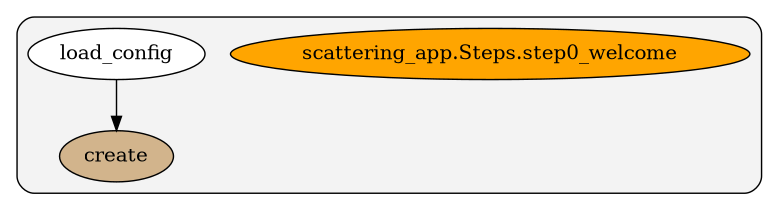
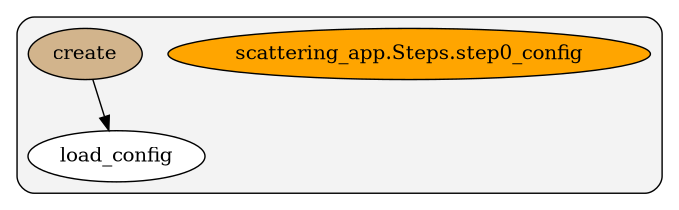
node "scattering_app.Steps.step0_welcome": label "scattering_app.Steps.step0_welcome" -> "scattering_app.Steps.step0_config"
edge "load_config" -> "create": reversed
